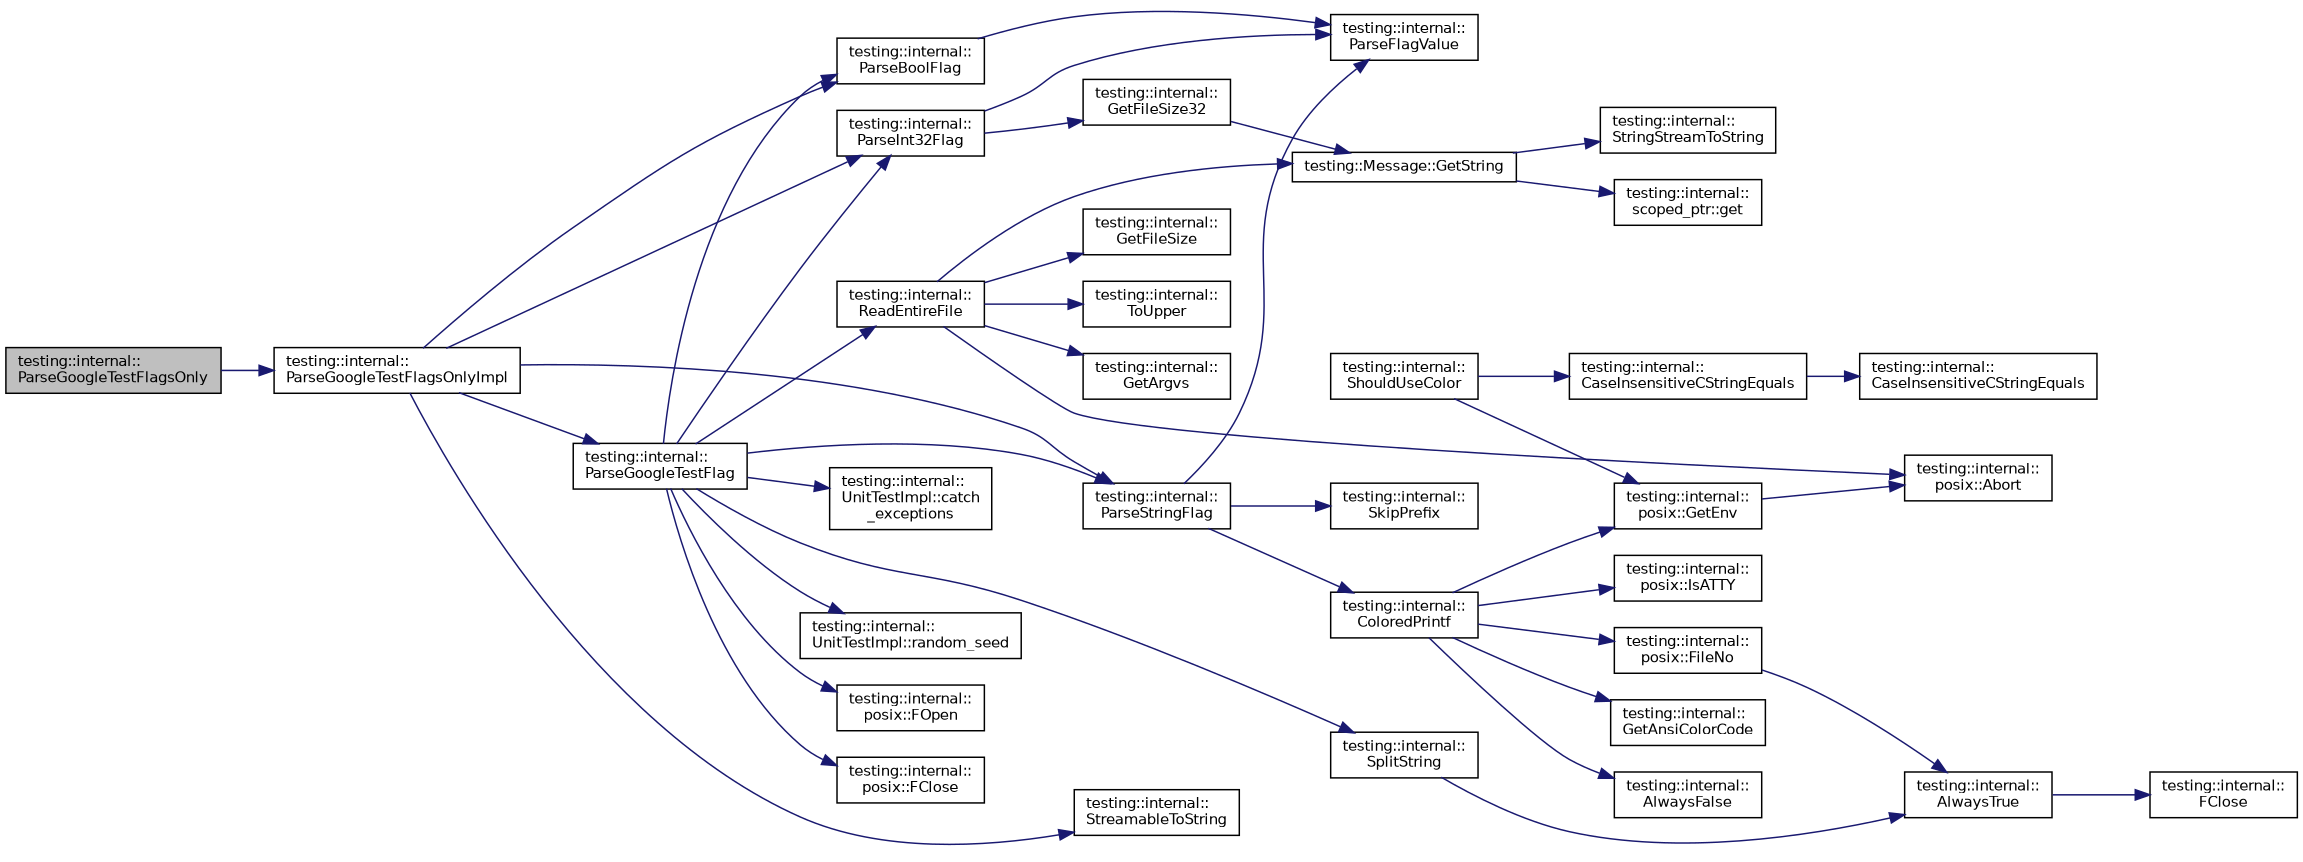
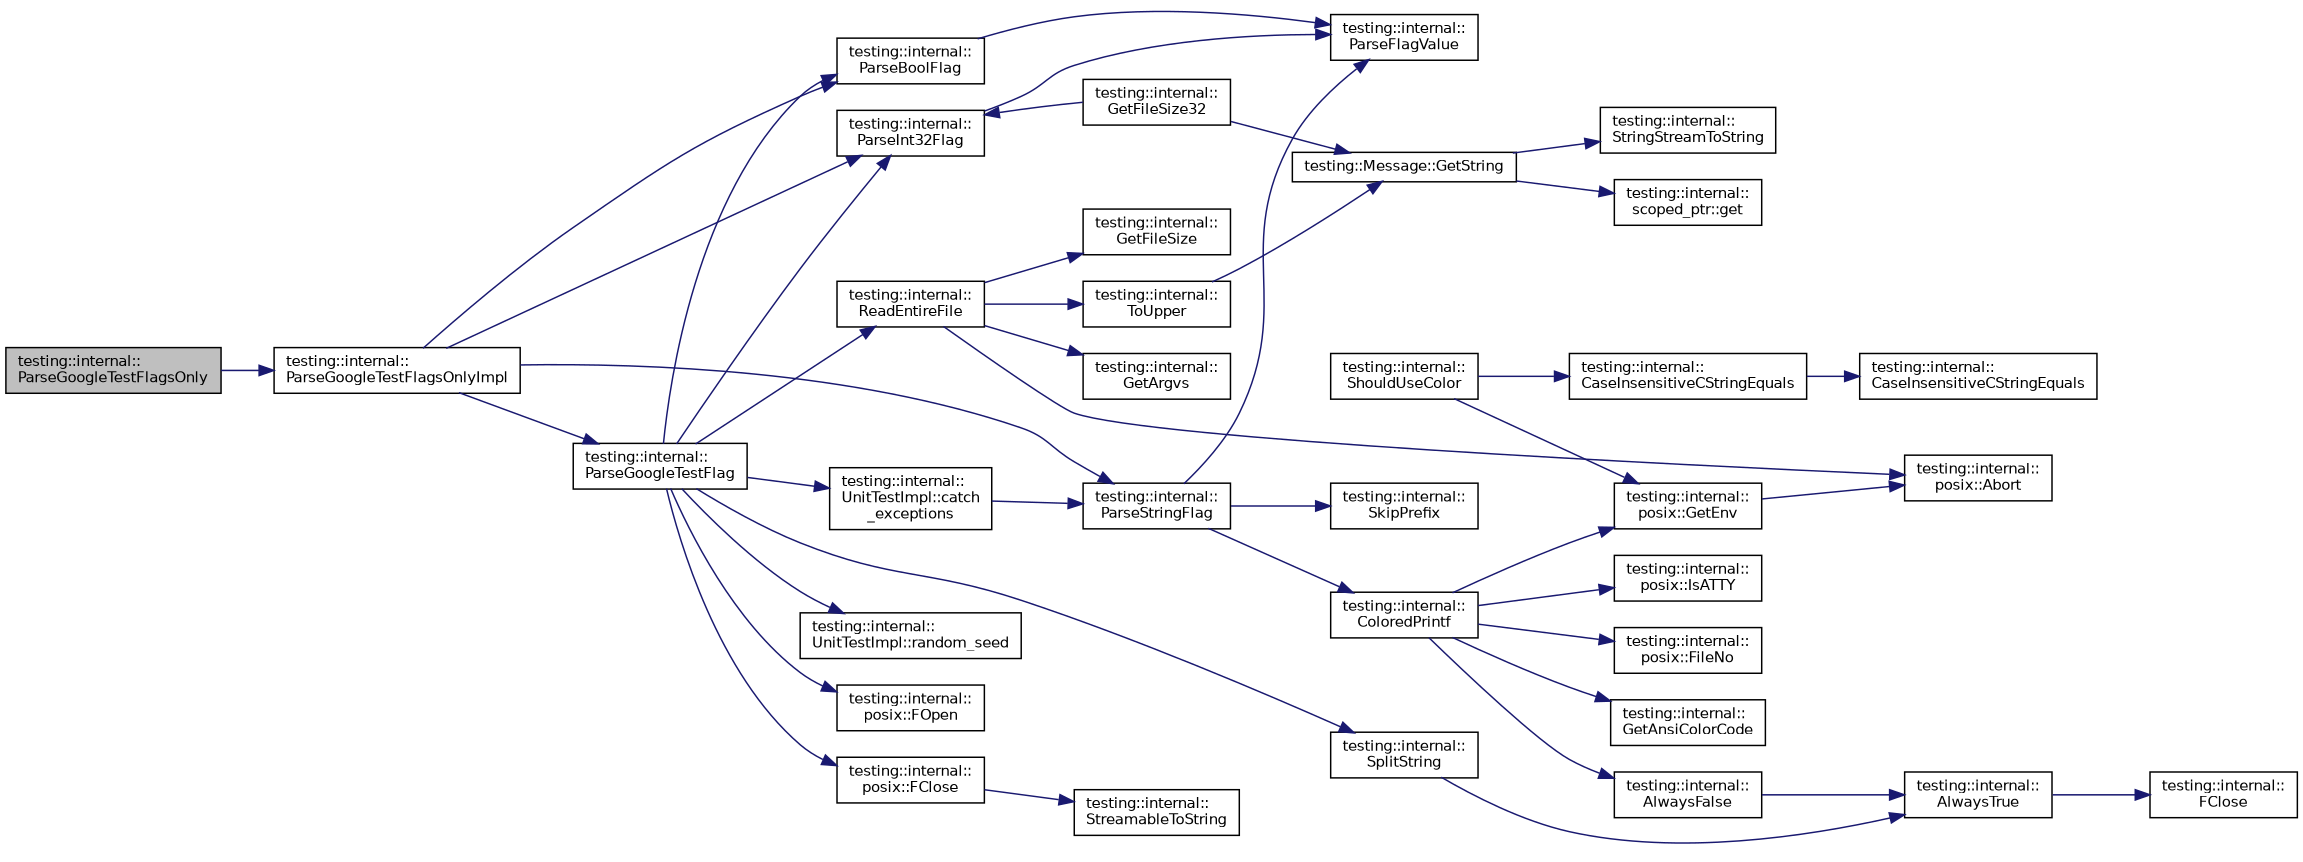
edge "testing::internal:: ParseInt32Flag" -> "testing::internal:: GetFileSize32": reversed
edge "testing::internal:: ReadEntireFile" -> "testing::Message::GetString": now "testing::internal:: ToUpper" -> "testing::Message::GetString"
edge "testing::internal:: ParseGoogleTestFlag" -> "testing::internal:: ParseStringFlag": now "testing::internal:: UnitTestImpl::catch _exceptions" -> "testing::internal:: ParseStringFlag"
edge "testing::internal:: posix::FileNo" -> "testing::internal:: AlwaysTrue": now "testing::internal:: AlwaysFalse" -> "testing::internal:: AlwaysTrue"
edge "testing::internal:: ParseGoogleTestFlagsOnlyImpl" -> "testing::internal:: StreamableToString": now "testing::internal:: posix::FClose" -> "testing::internal:: StreamableToString"
